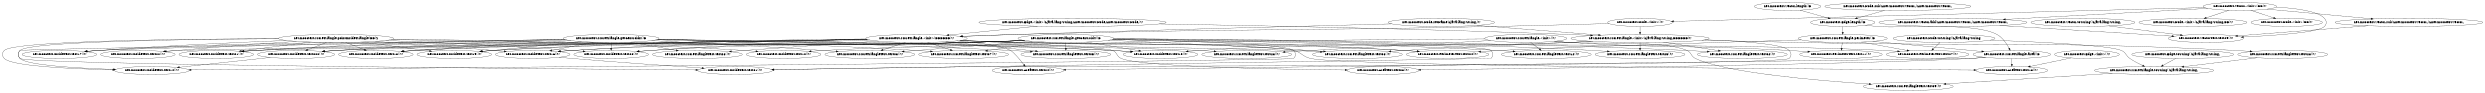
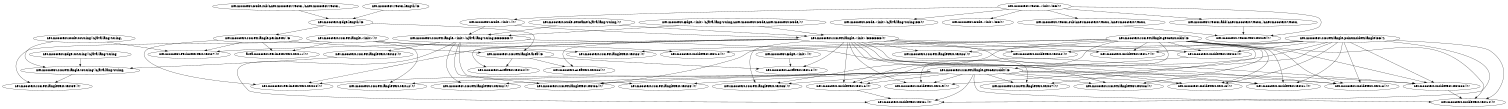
node "net.mooctest.Vector.toString()Ljava/lang/String;": removed
edge "net.mooctest.MoreTriangle.getCentroidY()D" -> "net.mooctest.InsideTest.test20()V": reversed
node "net.mooctest.PerimeterTest.test11()V": label "net.mooctest.PerimeterTest.test11()V" -> "area.mooctest.PerimeterTest.test11()V"
